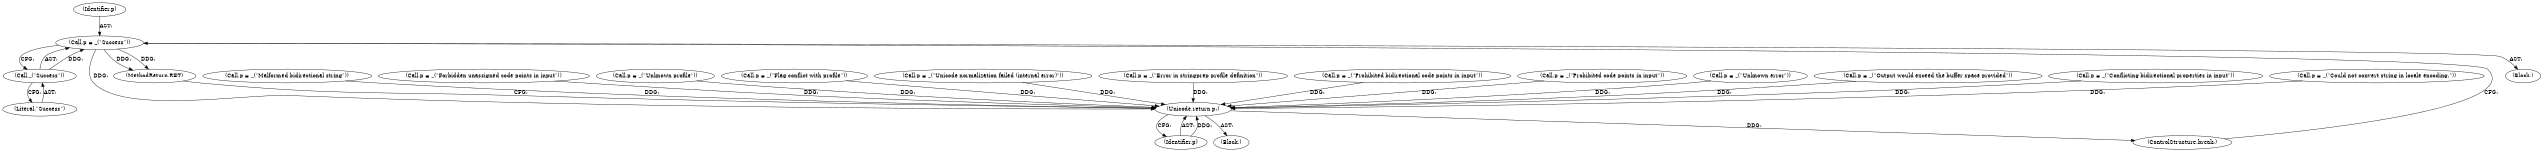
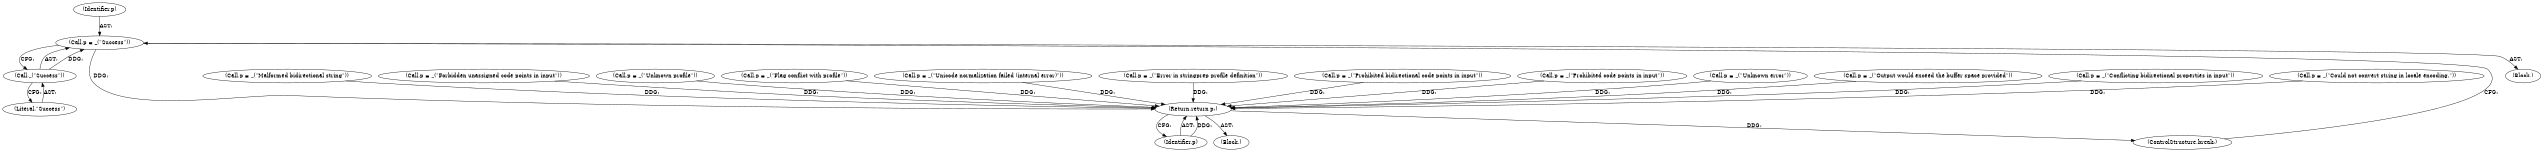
node "(MethodReturn,RET)": removed
node "(Unicode,return p;)": label "(Unicode,return p;)" -> "(Return,return p;)"
